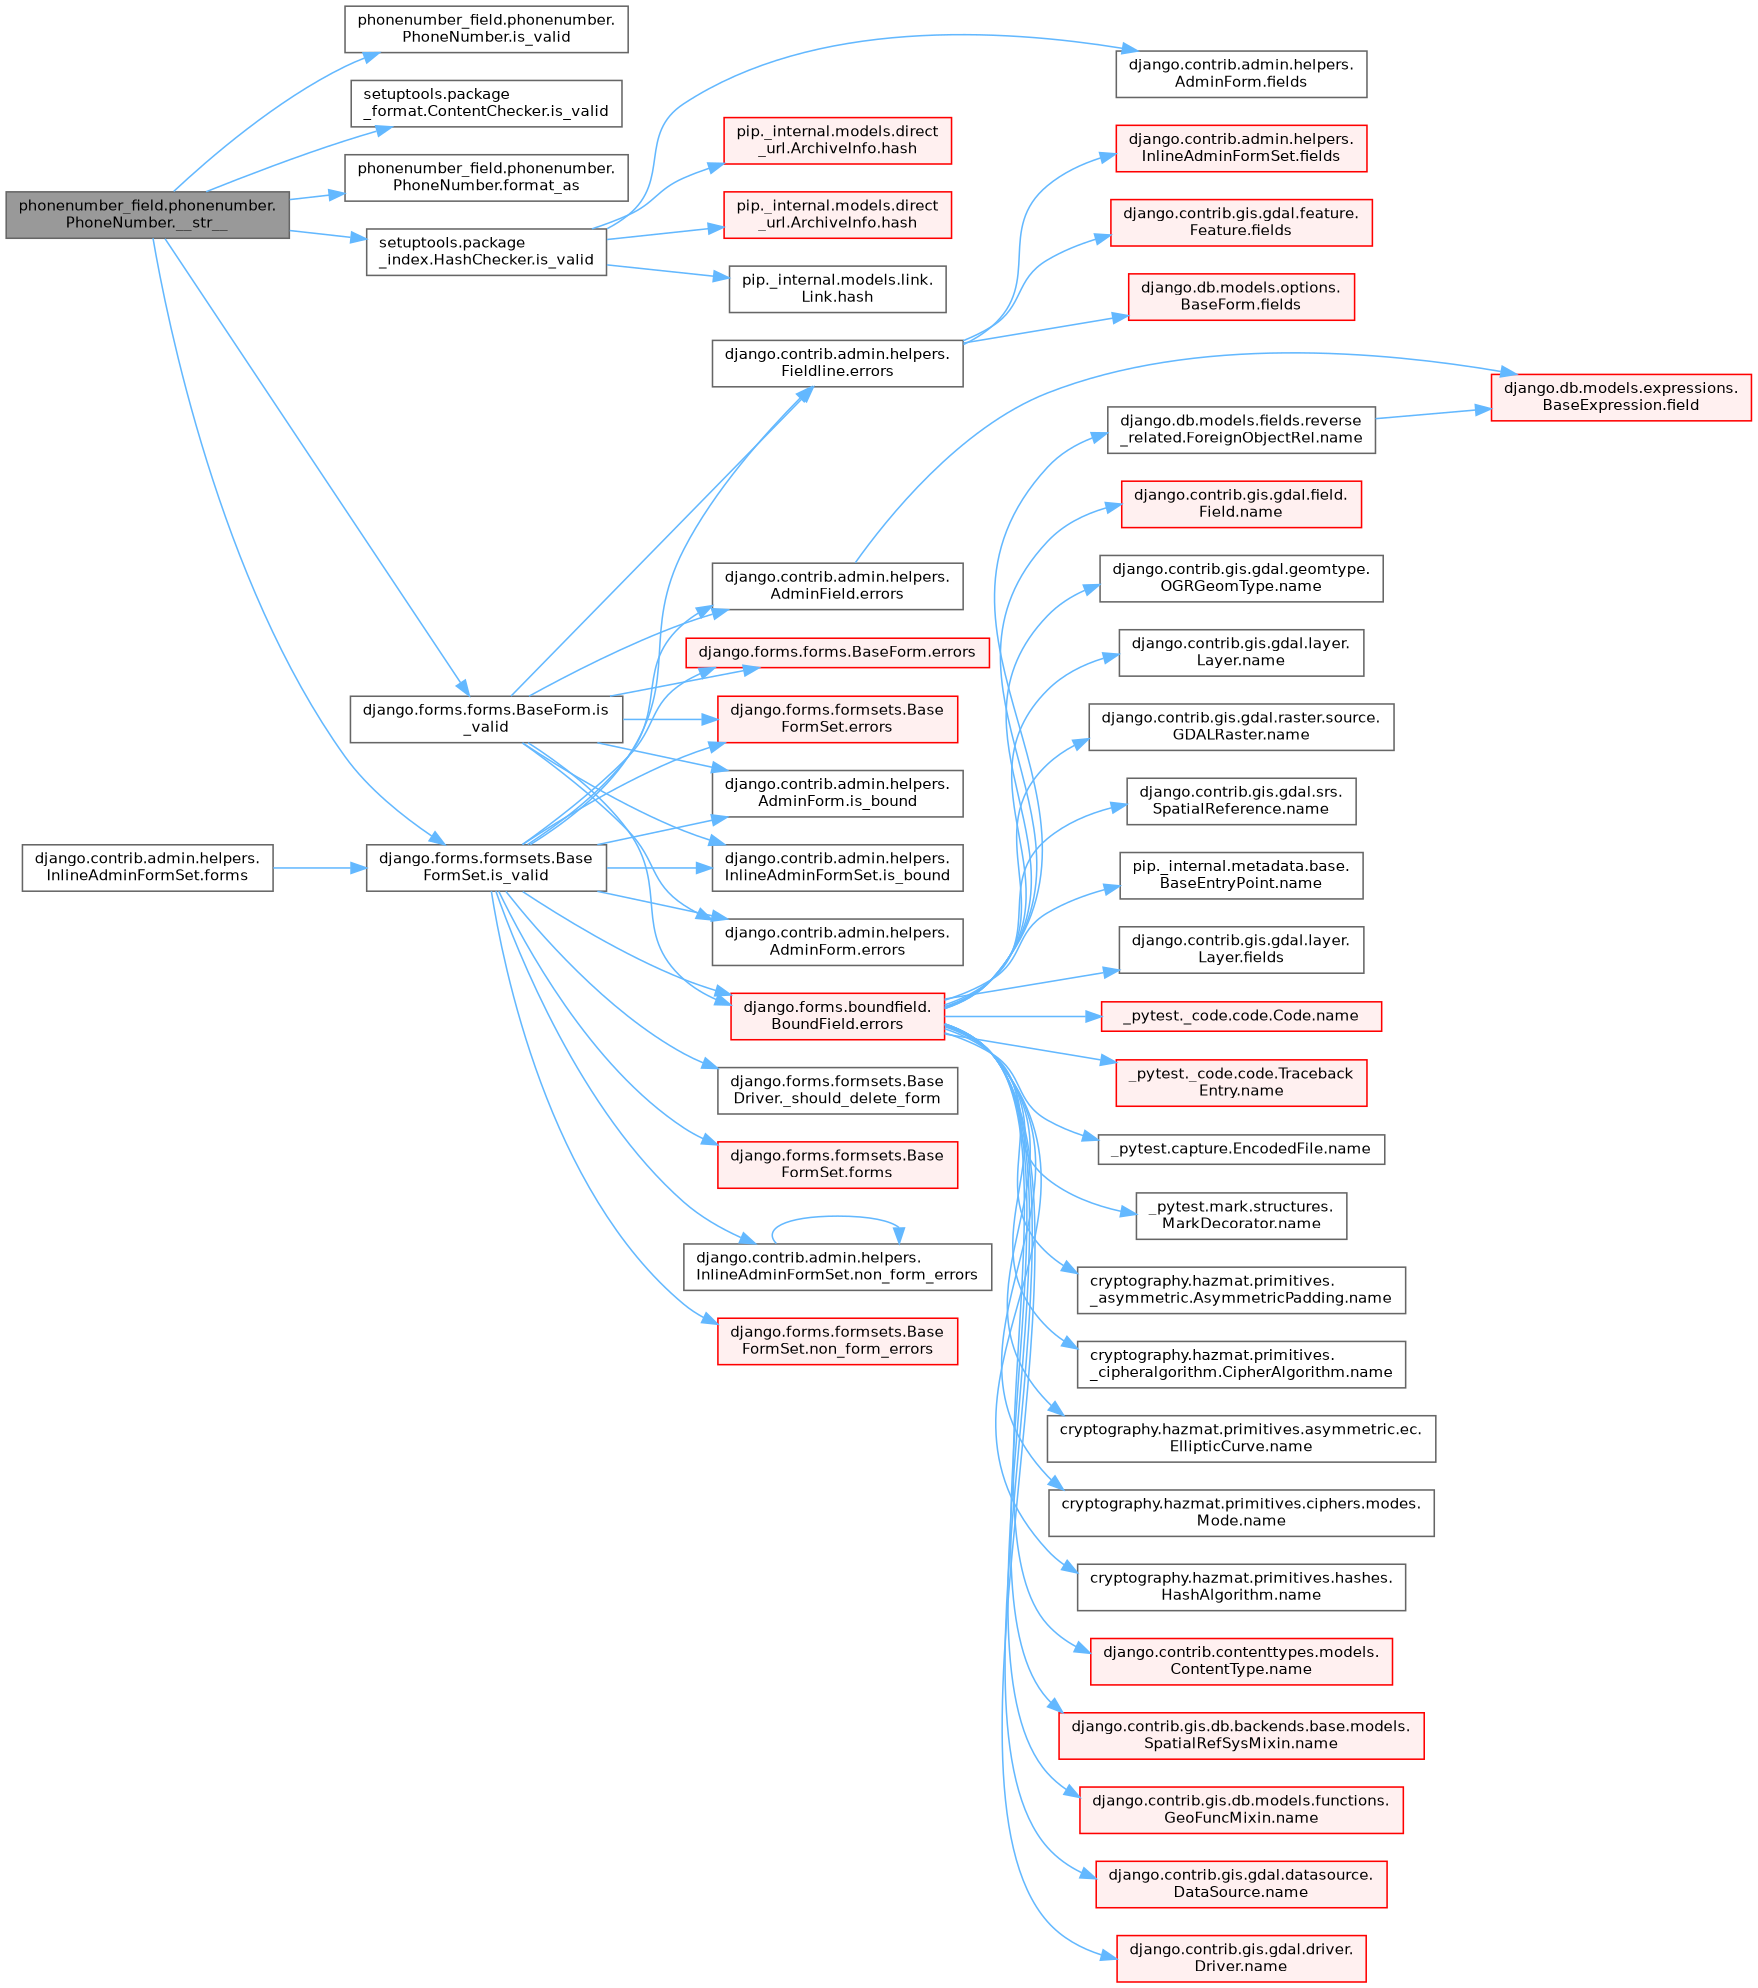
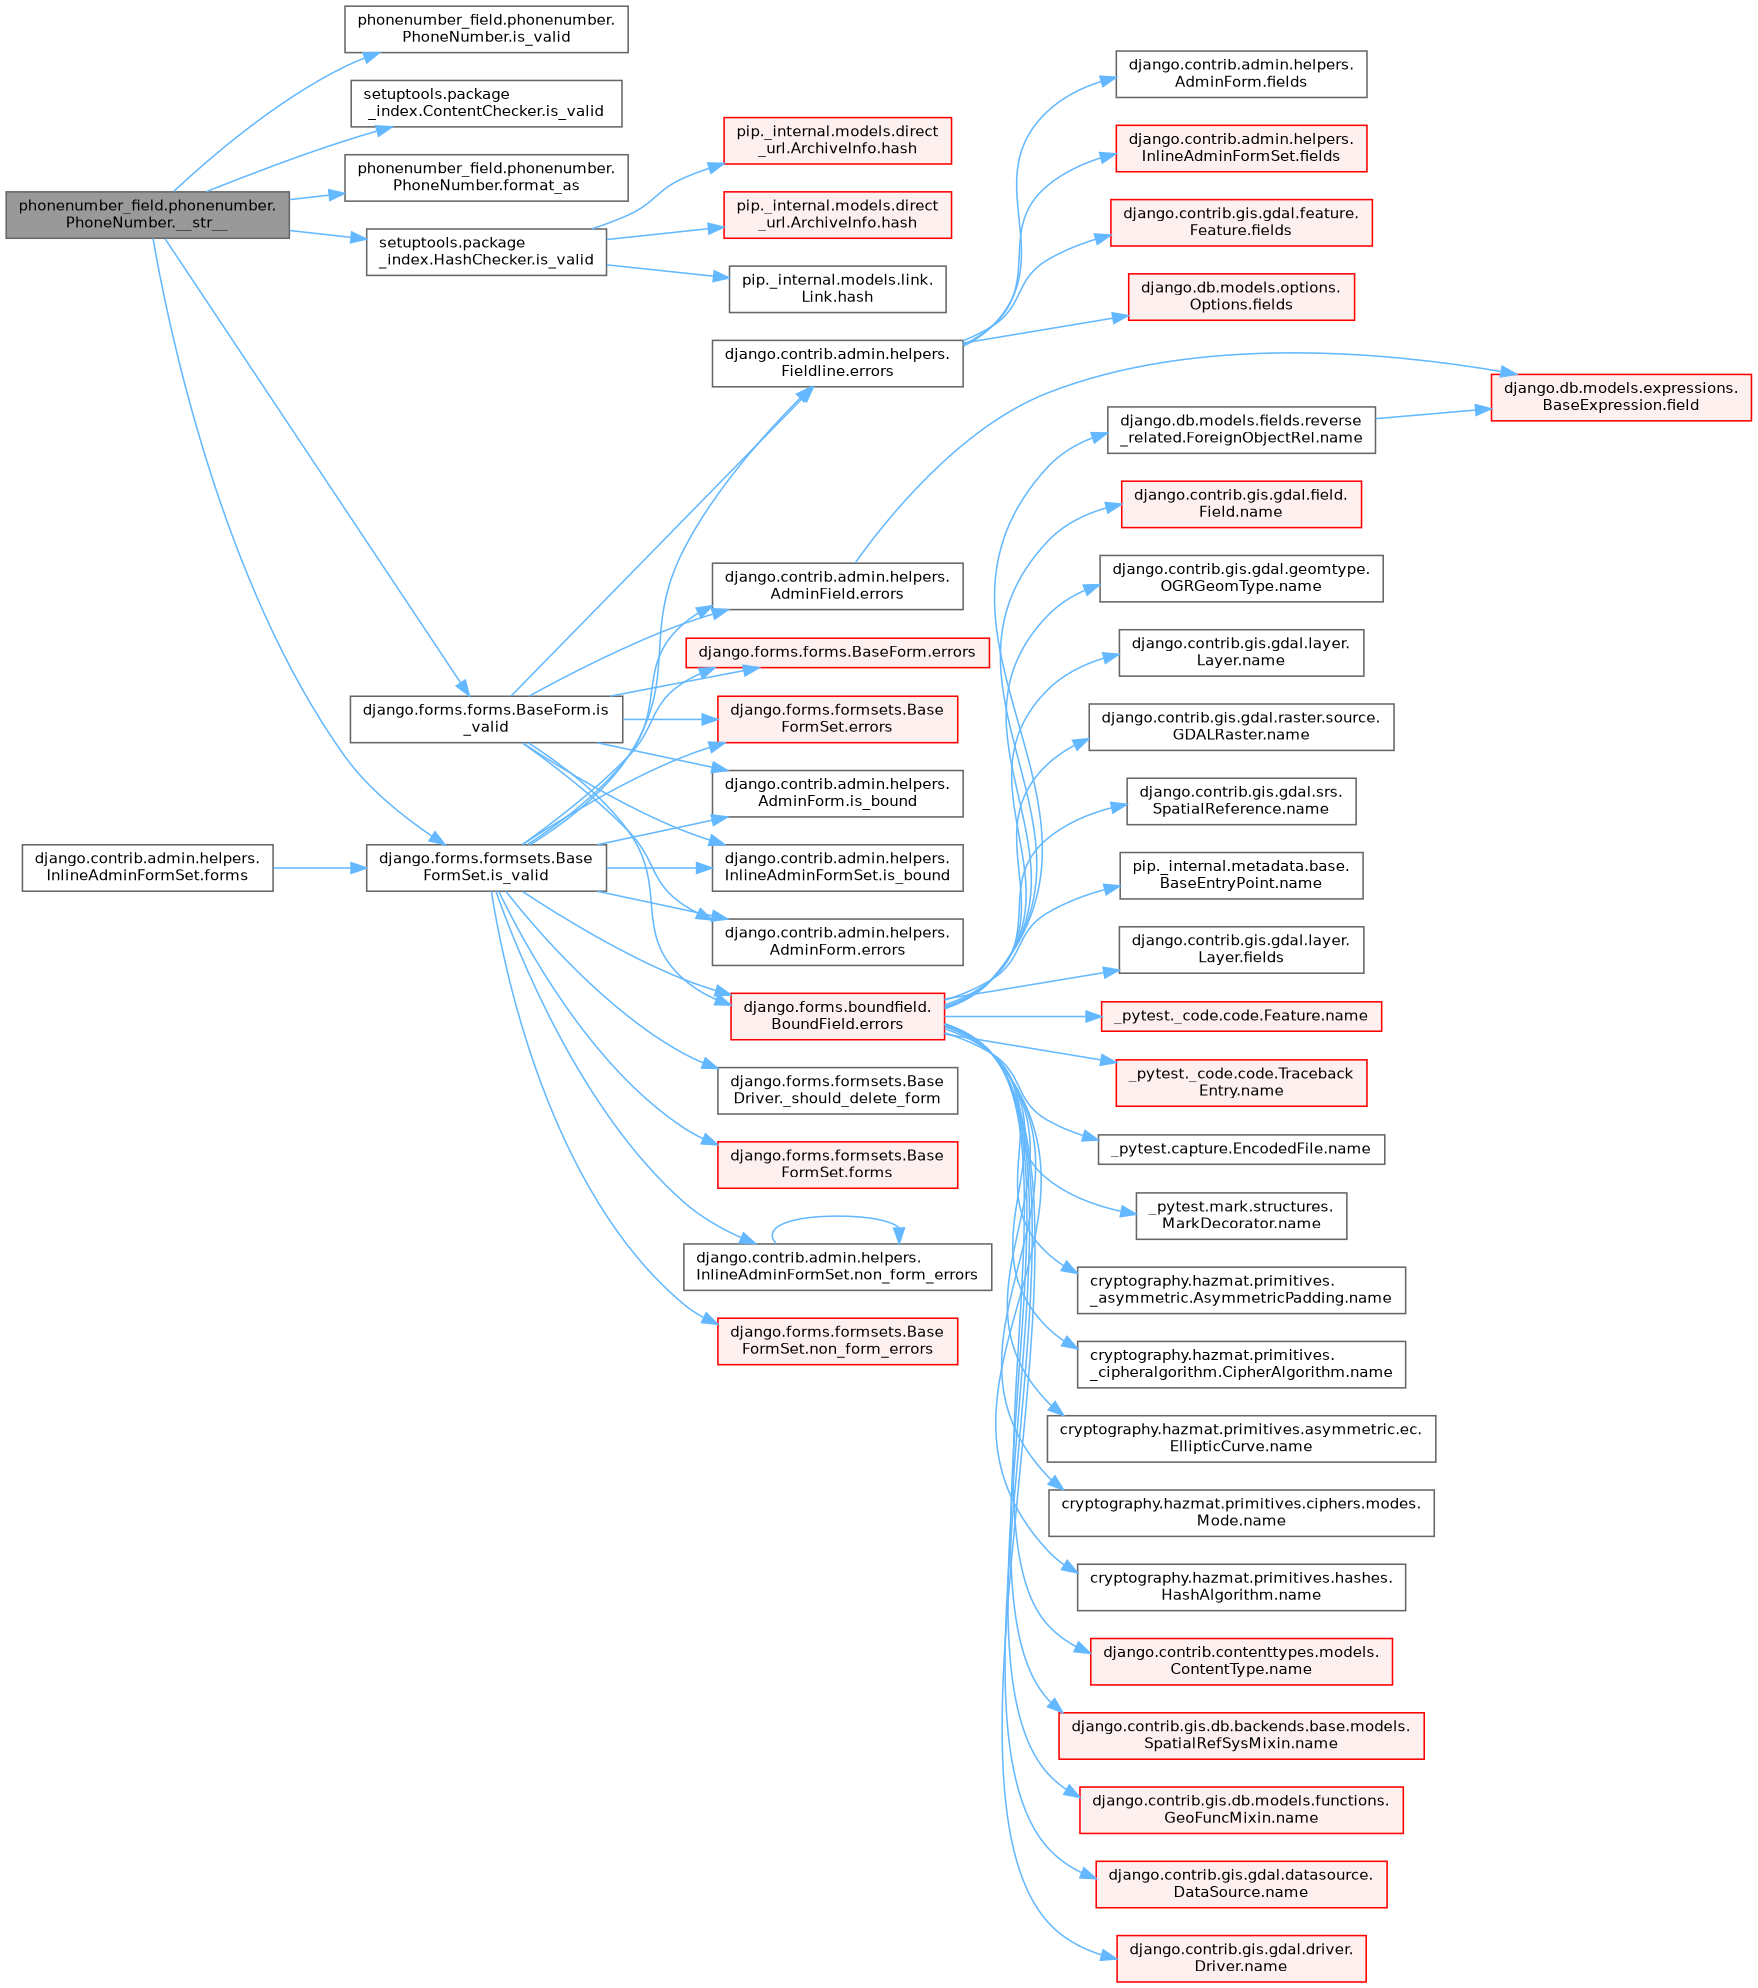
edge "setuptools.package _index.HashChecker.is_valid" -> "django.contrib.admin.helpers. AdminForm.fields": now "django.contrib.admin.helpers. Fieldline.errors" -> "django.contrib.admin.helpers. AdminForm.fields"
node "setuptools.package _format.ContentChecker.is_valid": label "setuptools.package _format.ContentChecker.is_valid" -> "setuptools.package _index.ContentChecker.is_valid"
node "django.db.models.options. BaseForm.fields": label "django.db.models.options. BaseForm.fields" -> "django.db.models.options. Options.fields"
node "_pytest._code.code.Code.name": label "_pytest._code.code.Code.name" -> "_pytest._code.code.Feature.name"
